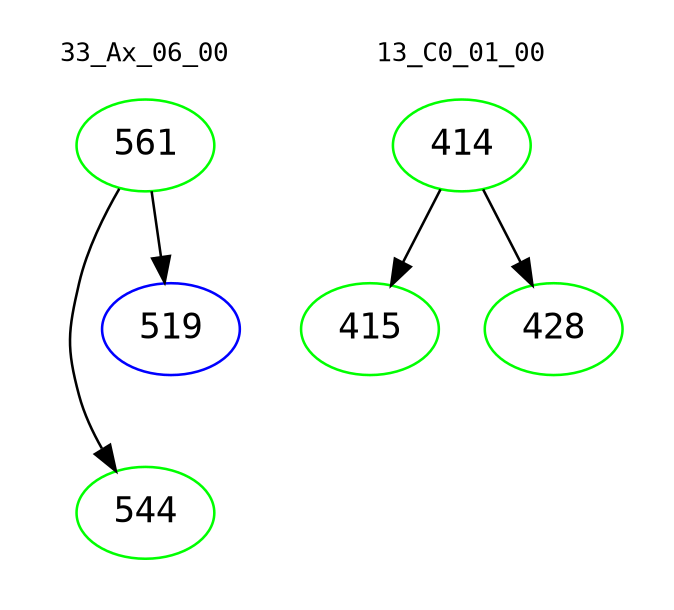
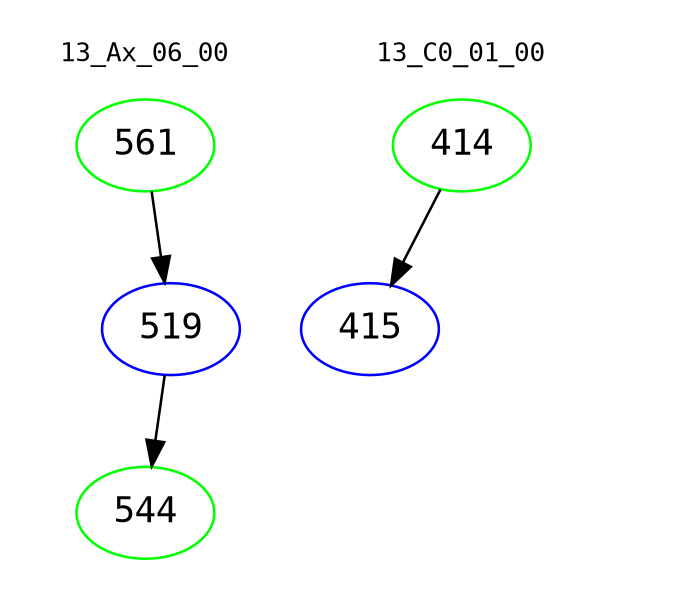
cluster "33_Ax_06_00": label "33_Ax_06_00" -> "13_Ax_06_00"
edge "561" -> "544": now "519" -> "544"
node "415": color green -> blue
node "428": removed
